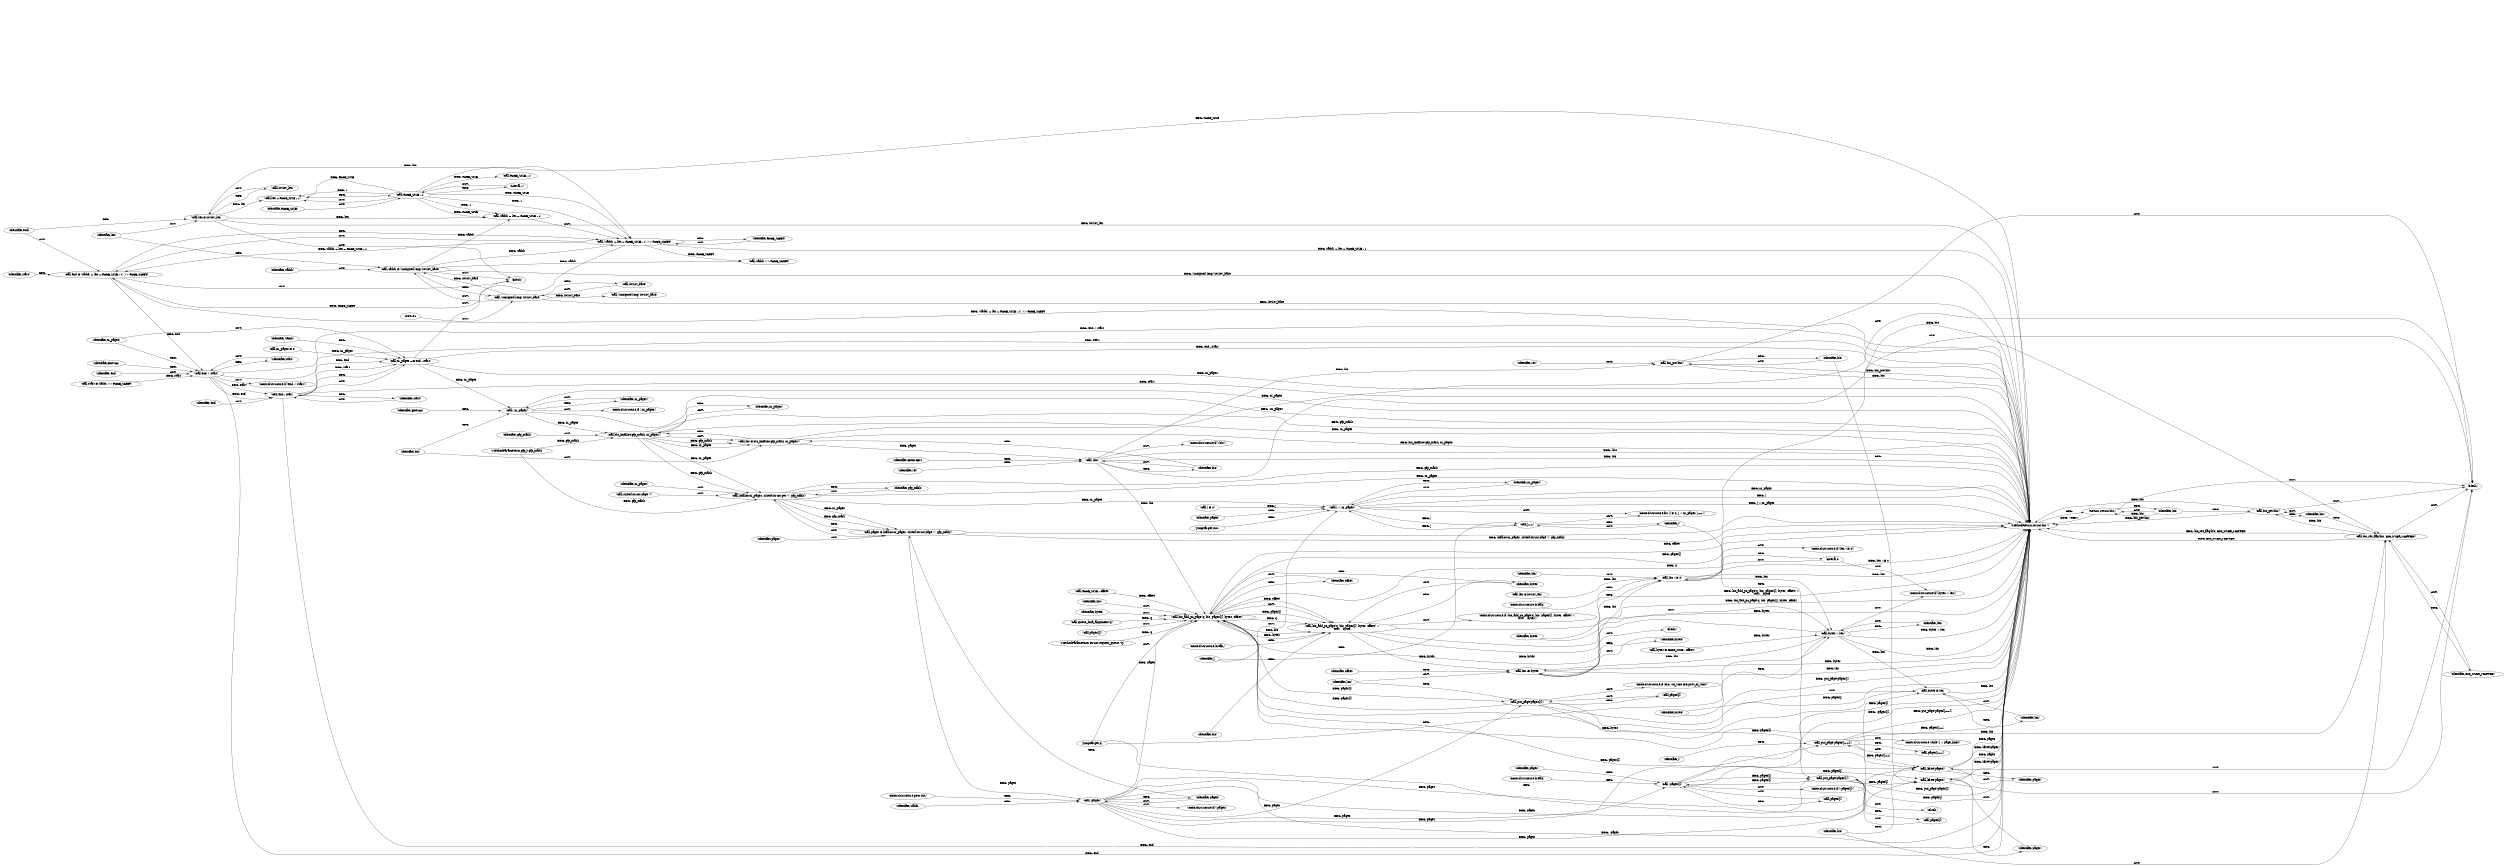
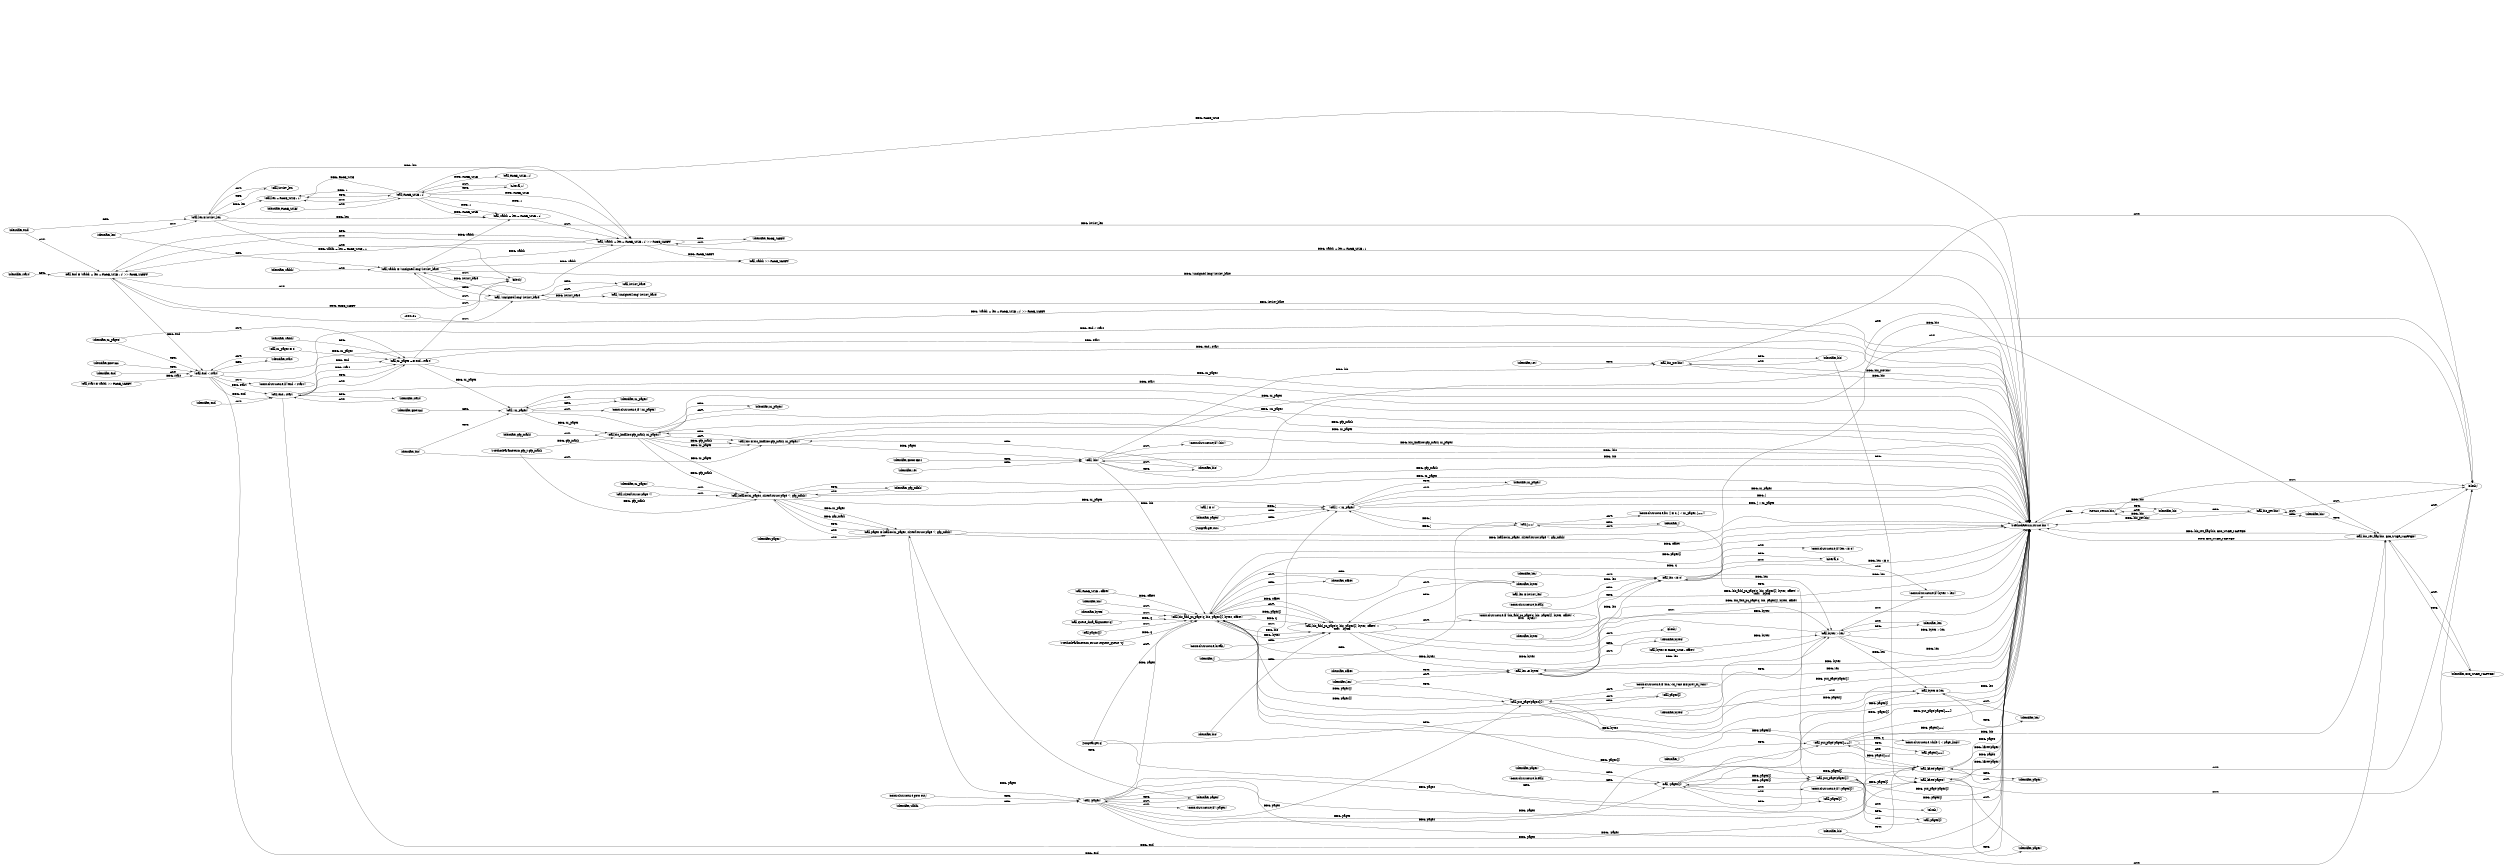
node "(Call,kcalloc(nr_pages, sizeof(struct get *), gfp_mask))": label "(Call,kcalloc(nr_pages, sizeof(struct get *), gfp_mask))" -> "(Call,kcalloc(nr_pages, sizeof(struct page *), gfp_mask))"
edge "(Call,j < nr_pages)" -> "(ControlStructure,for (j = 0; j < nr_pages; j++))": removed, label "AST:"
edge "(Return,return bio;)" -> "(MethodReturn,struct bio *)": removed, label "DDG: <RET>"
edge "(Call,bio_set_flag(bio, BIO_USER_MAPPED))" -> "(Call,bio_get(bio))": removed, label "DDG: bio"
edge "(Call,put_page(pages[j++]))" -> "(ControlStructure,while (j < page_limit))": label "AST: " -> "DDG: q"
